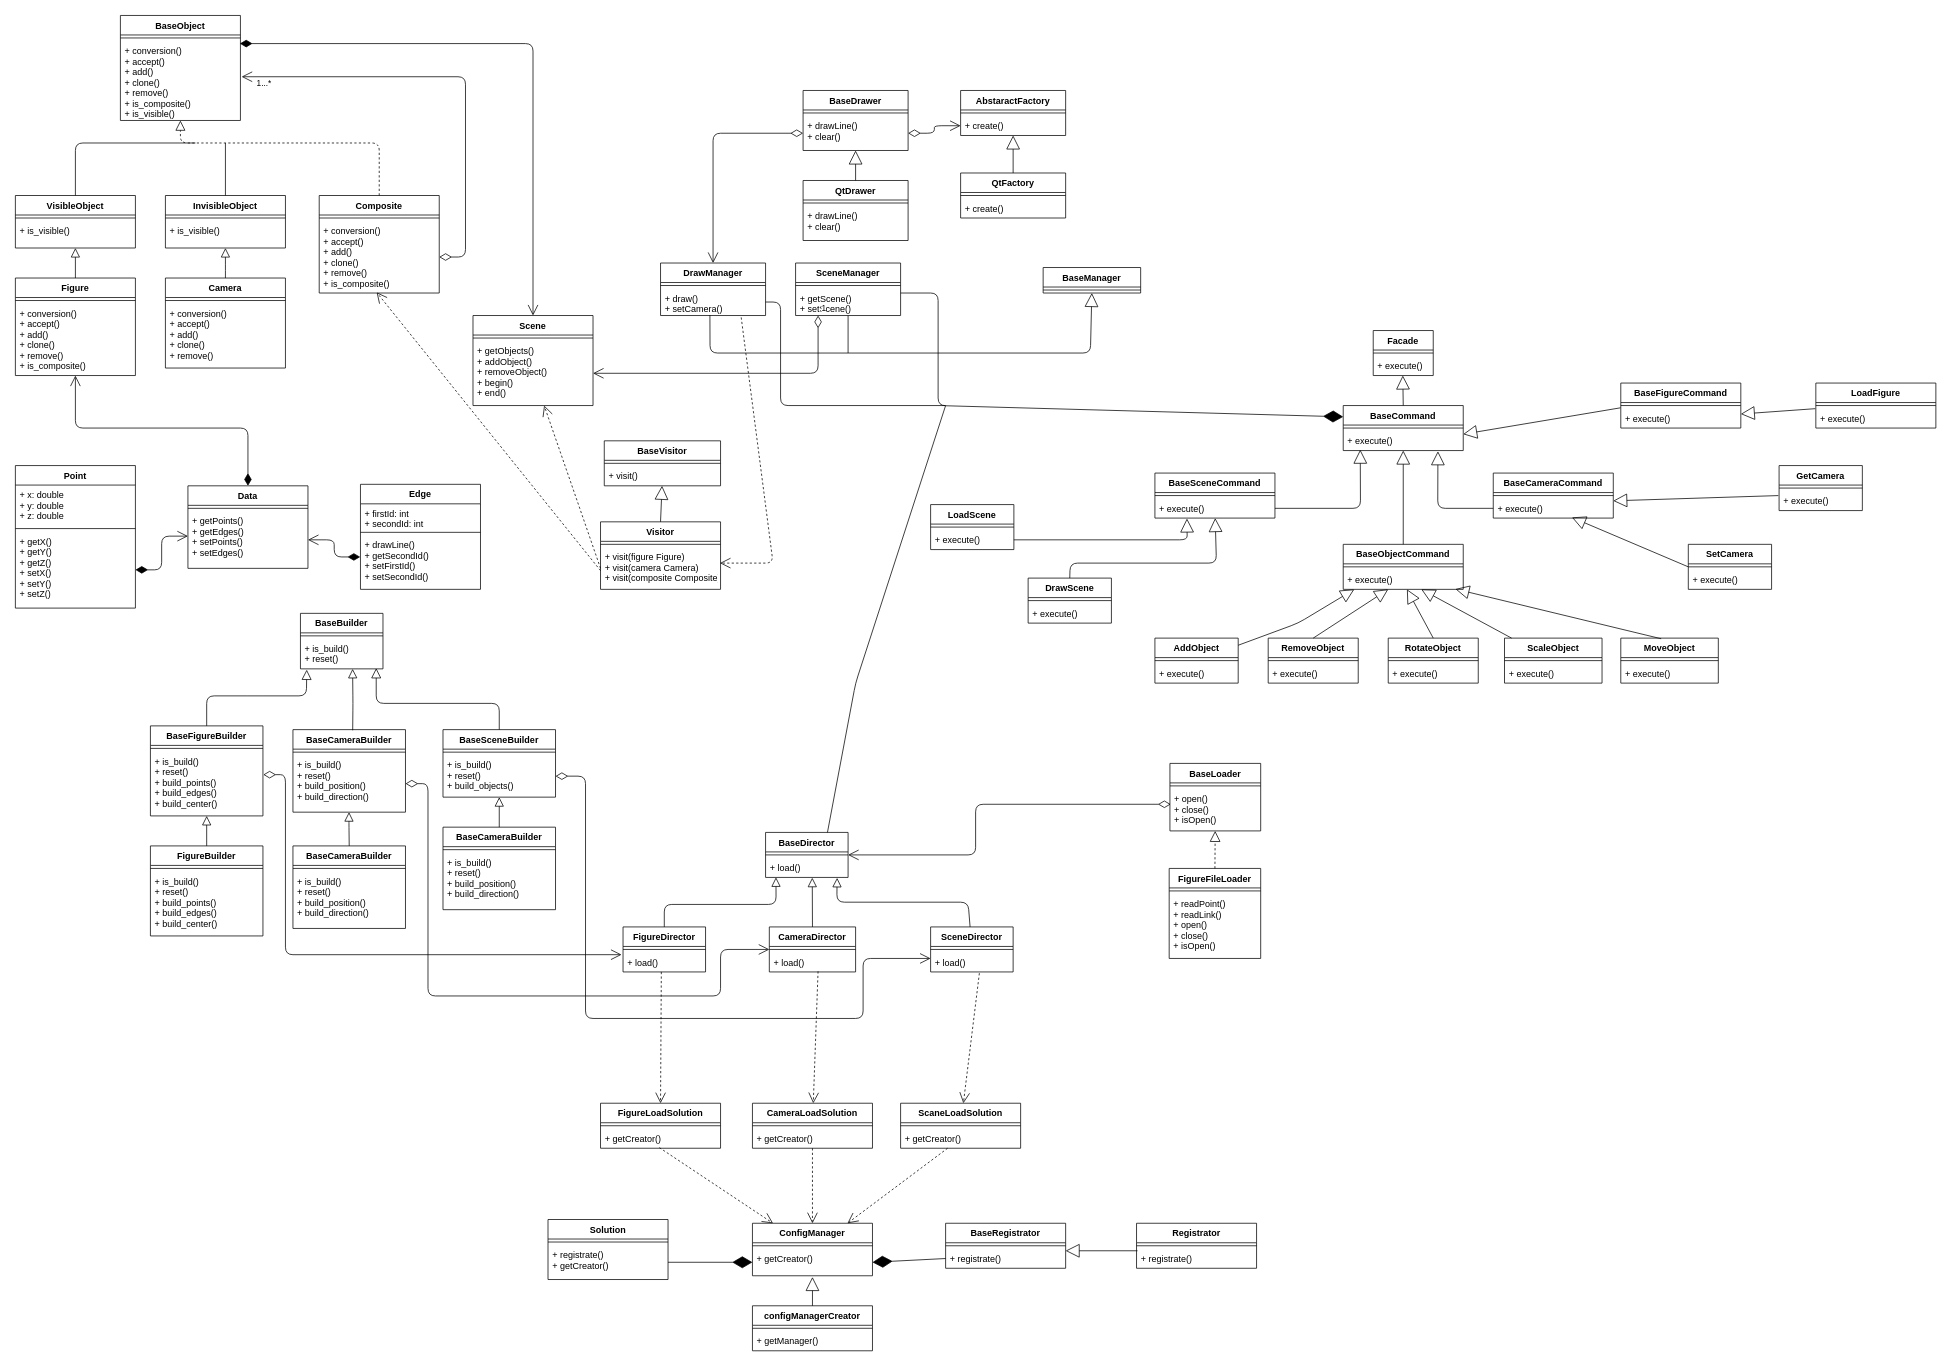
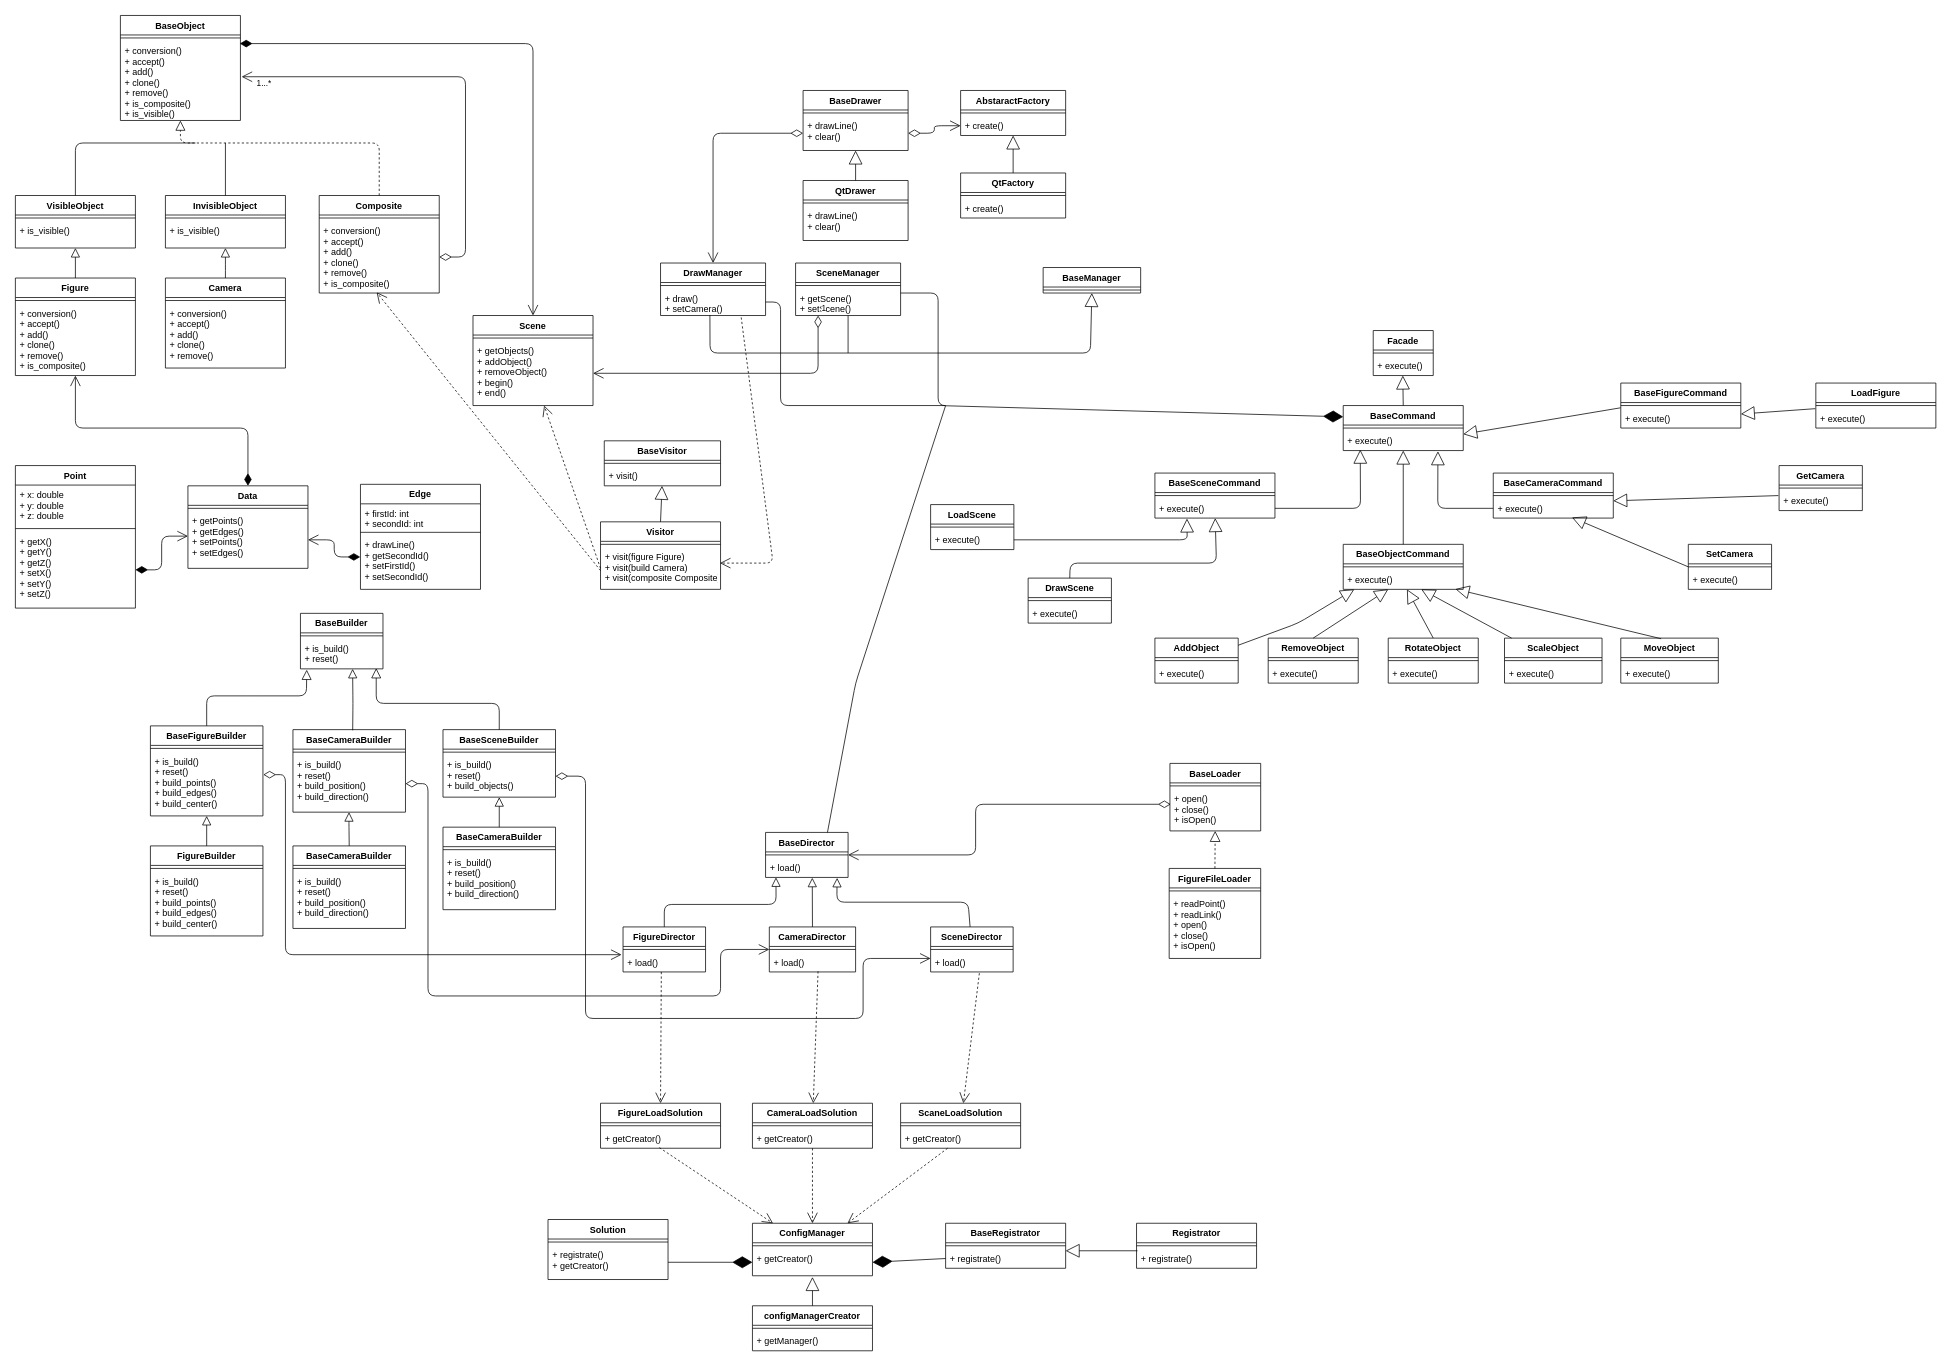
node "+ visit(figure Figure) + visit(camera Camera) + visit(composite Composite)": label "+ visit(figure Figure) + visit(camera Camera) + visit(composite Composite)" -> "+ visit(figure Figure) + visit(build Camera) + visit(composite Composite)"
